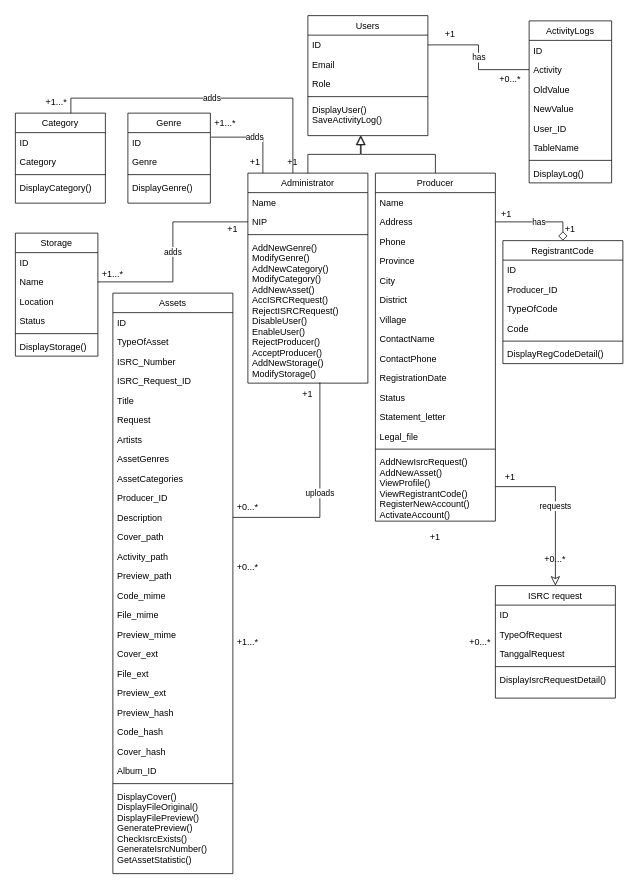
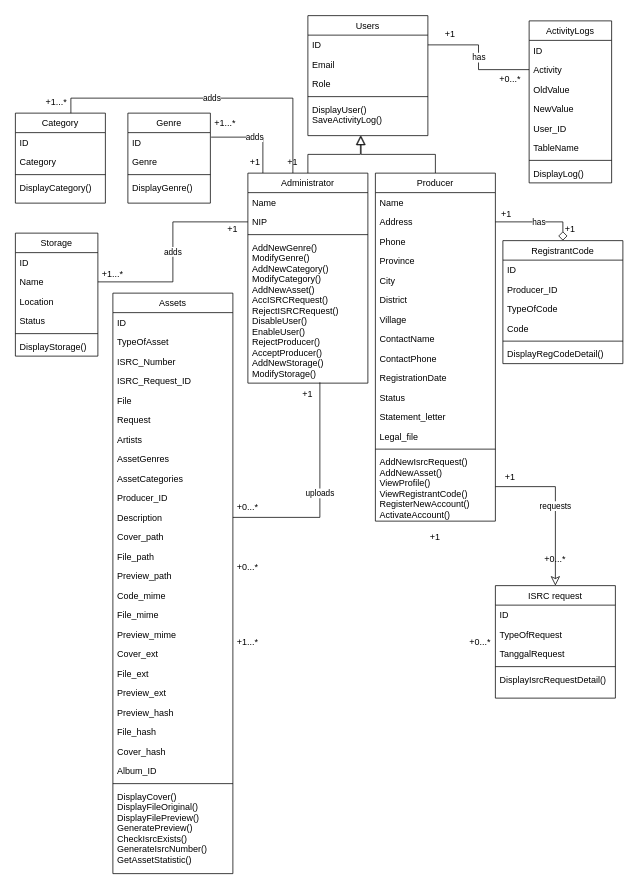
node "Title": label "Title" -> "File"
node "Activity_path": label "Activity_path" -> "File_path"
node "Code_hash": label "Code_hash" -> "File_hash"
